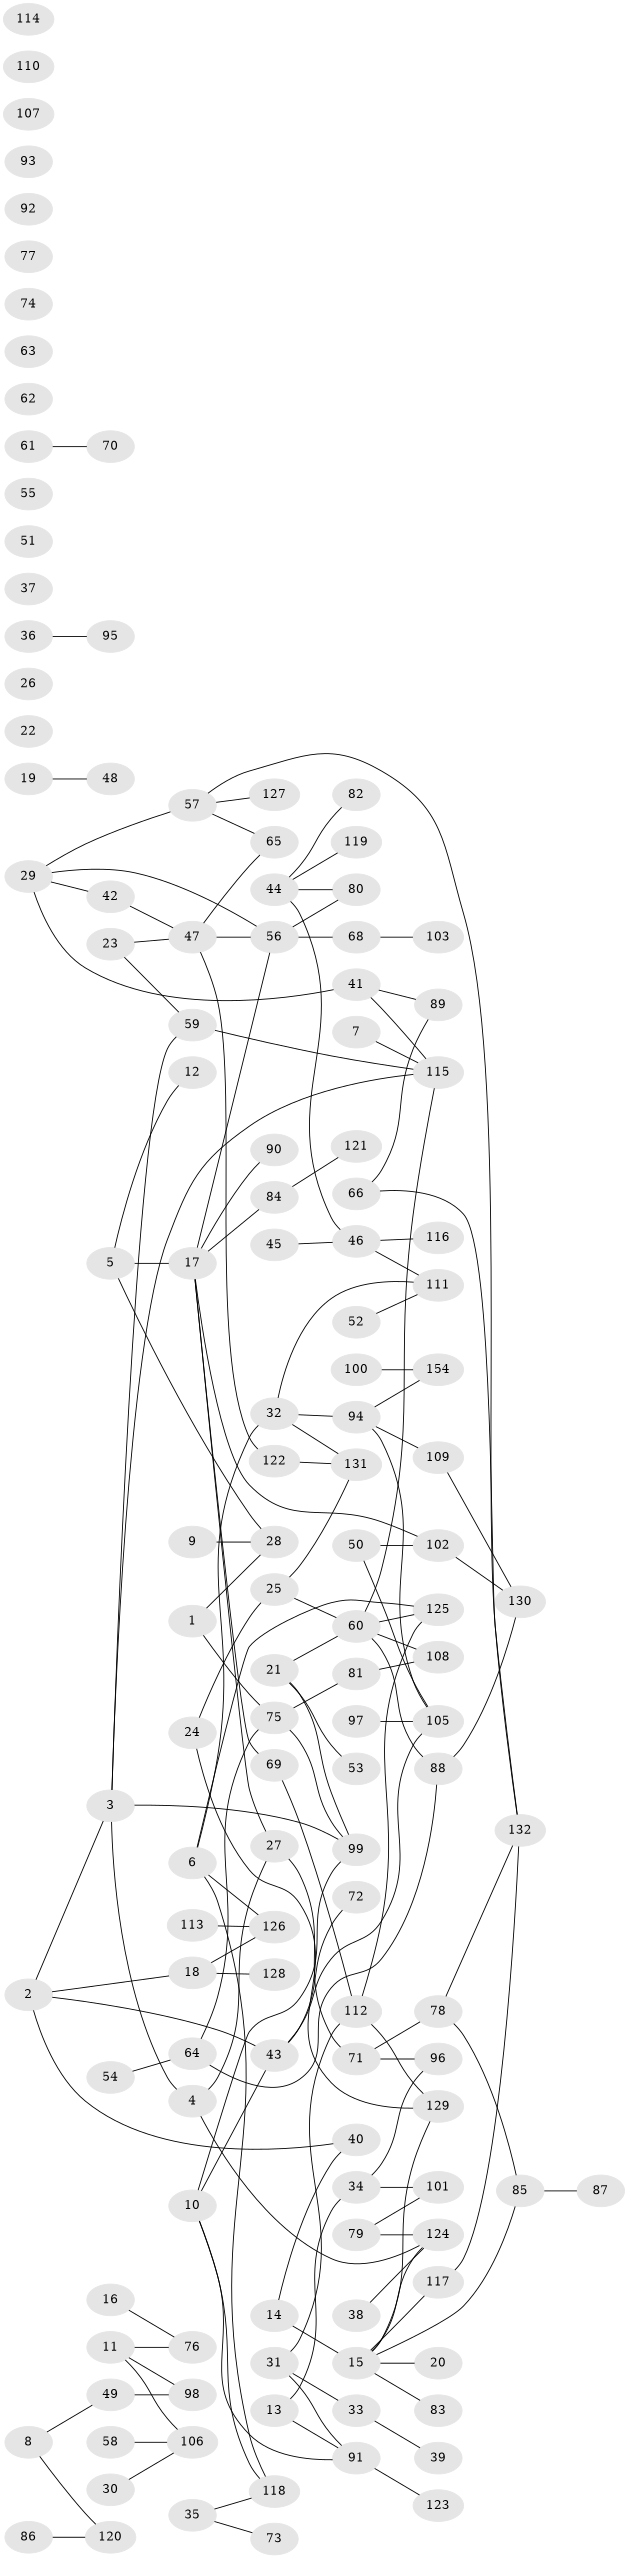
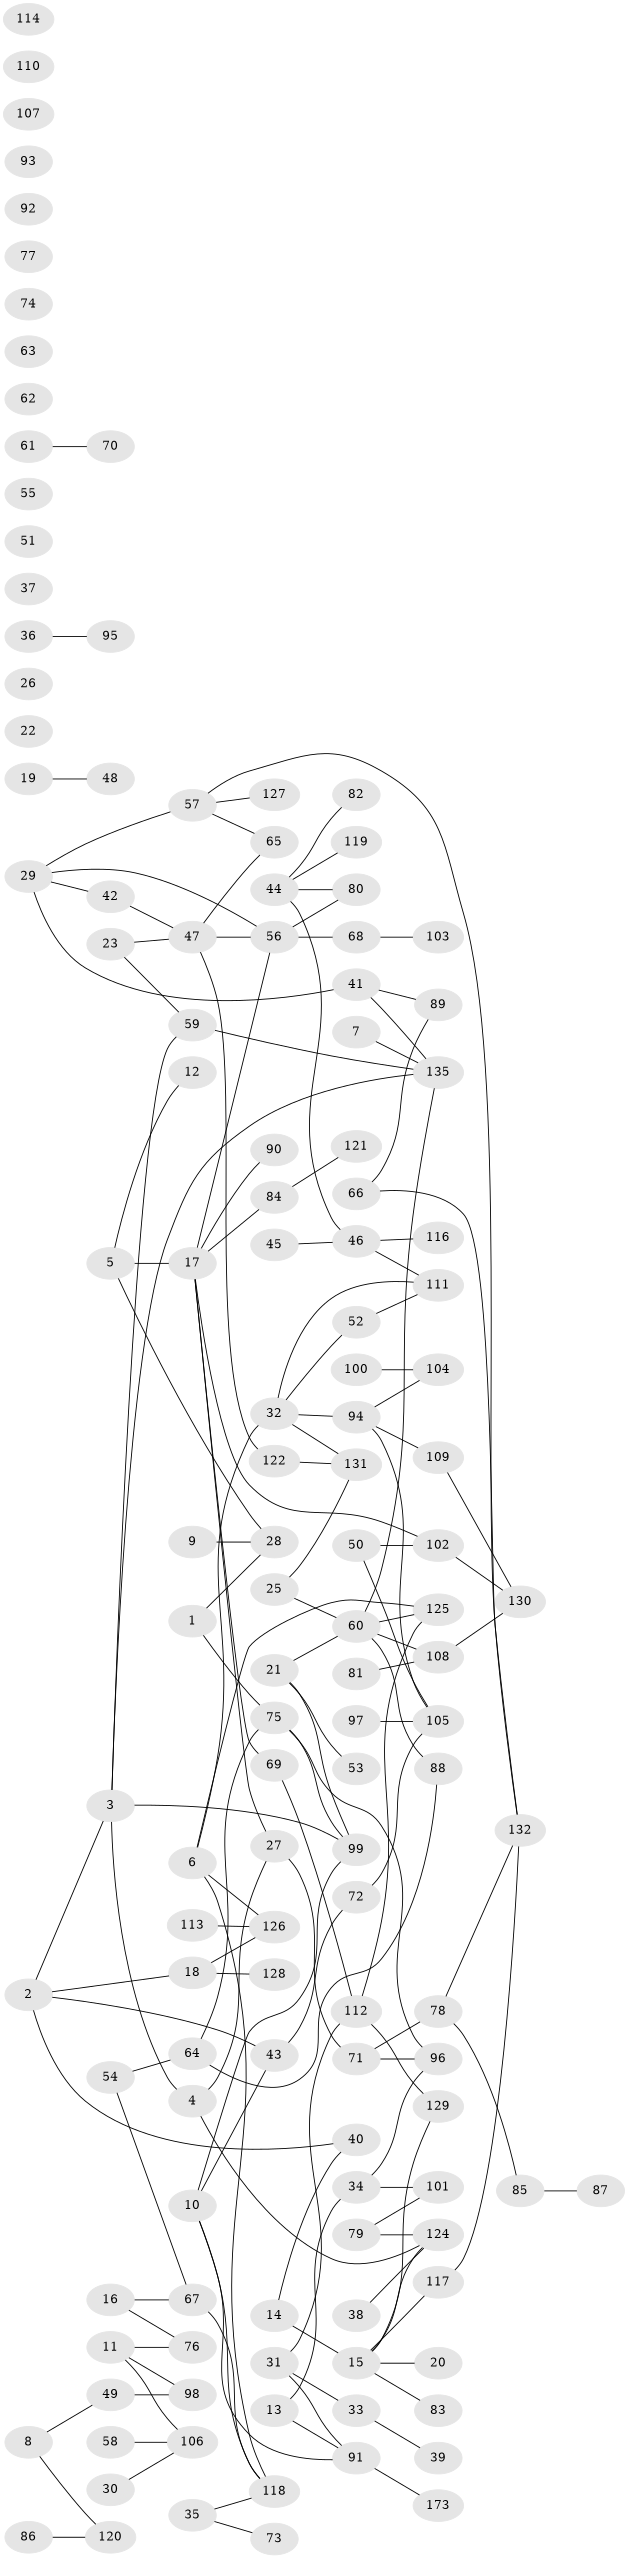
node "115": label "115" -> "135"
edge "52" -- "32": added
node "154": label "154" -> "104"
edge "130" -- "88": now "130" -- "108"
edge "81" -- "75": now "96" -- "75"
node "24": removed
edge "105" -- "43": now "105" -- "72"
node "67": added
edge "85" -- "15": removed
node "123": label "123" -> "173"
